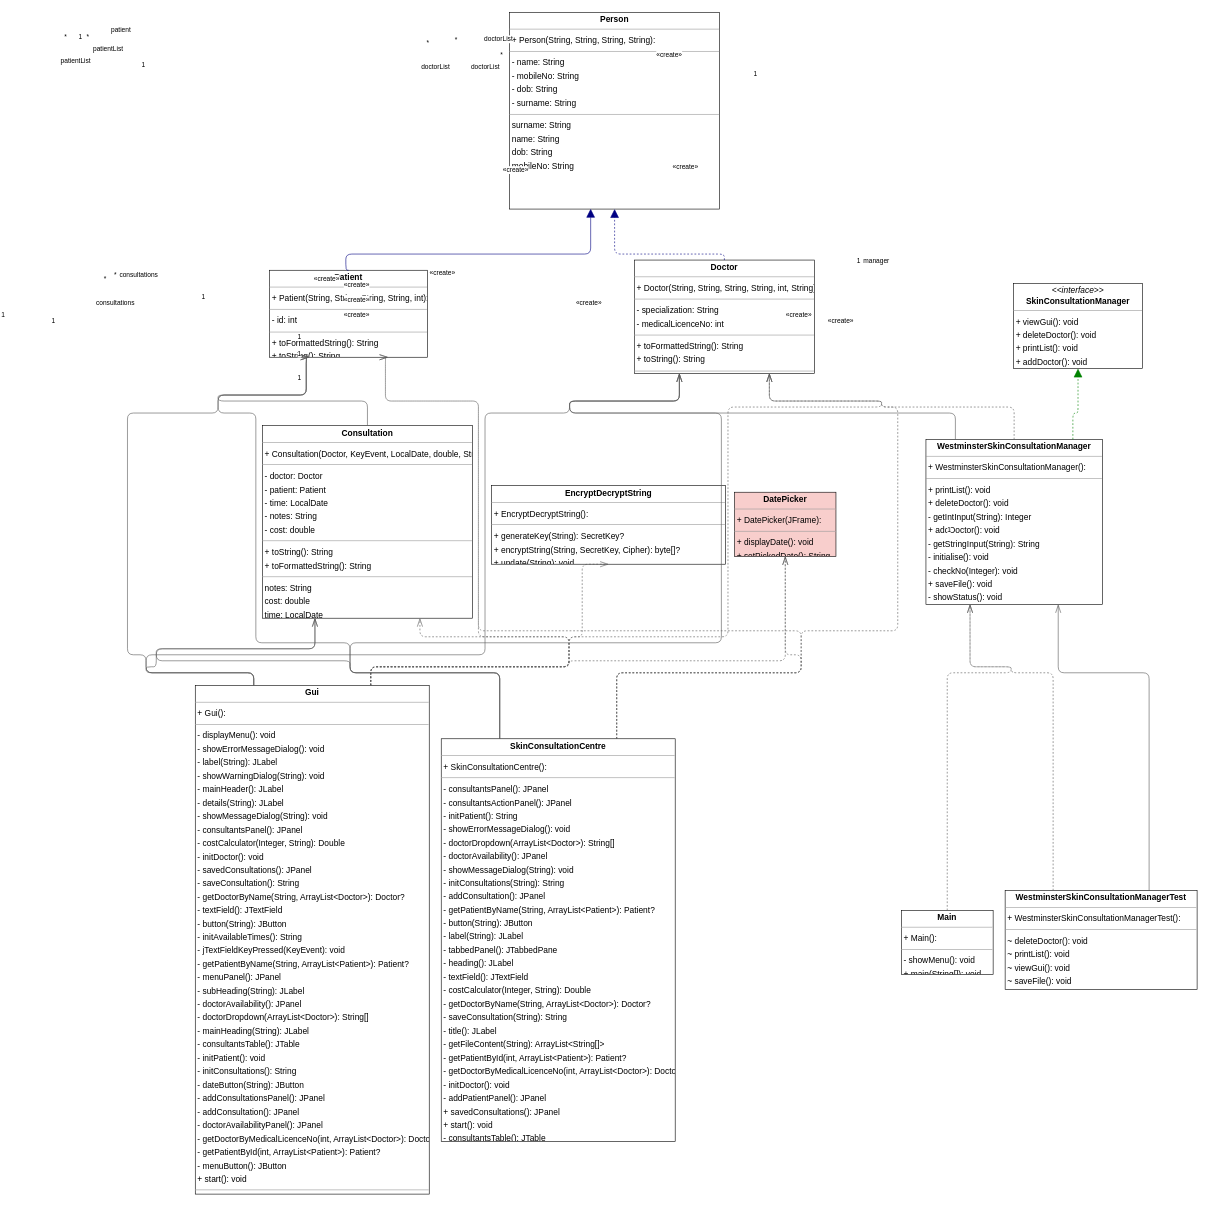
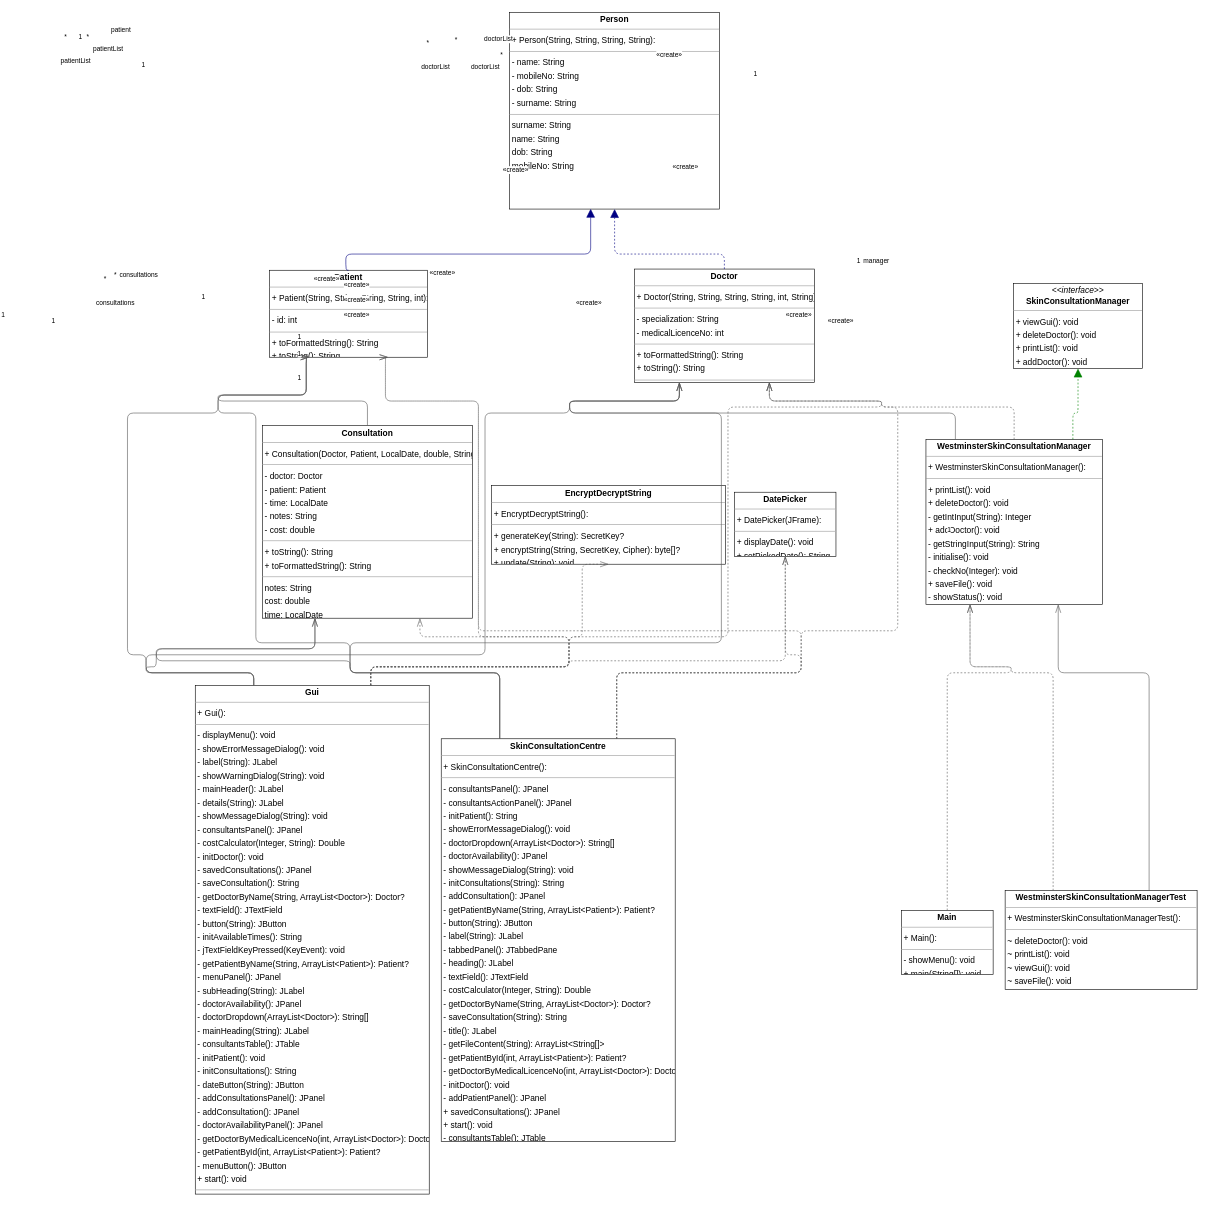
node "Doctor + Doctor(String, String, String, String, int, String): - specialization: String - medicalLicenceNo: int + toFormattedString(): String + toString(): String medicalLicenceNo: int specialization: String": moved (725, 317) -> (725, 326)
node "Consultation + Consultation(Doctor, KeyEvent, LocalDate, double, String): - doctor: Doctor - patient: Patient - time: LocalDate - notes: String - cost: double + toString(): String + toFormattedString(): String notes: String cost: double time: LocalDate patient: Patient doctor: Doctor": label "Consultation + Consultation(Doctor, KeyEvent, LocalDate, double, String): - doctor: Doctor - patient: Patient - time: LocalDate - notes: String - cost: double + toString(): String + toFormattedString(): String notes: String cost: double time: LocalDate patient: Patient doctor: Doctor" -> "Consultation + Consultation(Doctor, Patient, LocalDate, double, String): - doctor: Doctor - patient: Patient - time: LocalDate - notes: String - cost: double + toString(): String + toFormattedString(): String notes: String cost: double time: LocalDate patient: Patient doctor: Doctor"
node "DatePicker + DatePicker(JFrame): + displayDate(): void + setPickedDate(): String": fillcolor #f8cecc -> #ffffff
